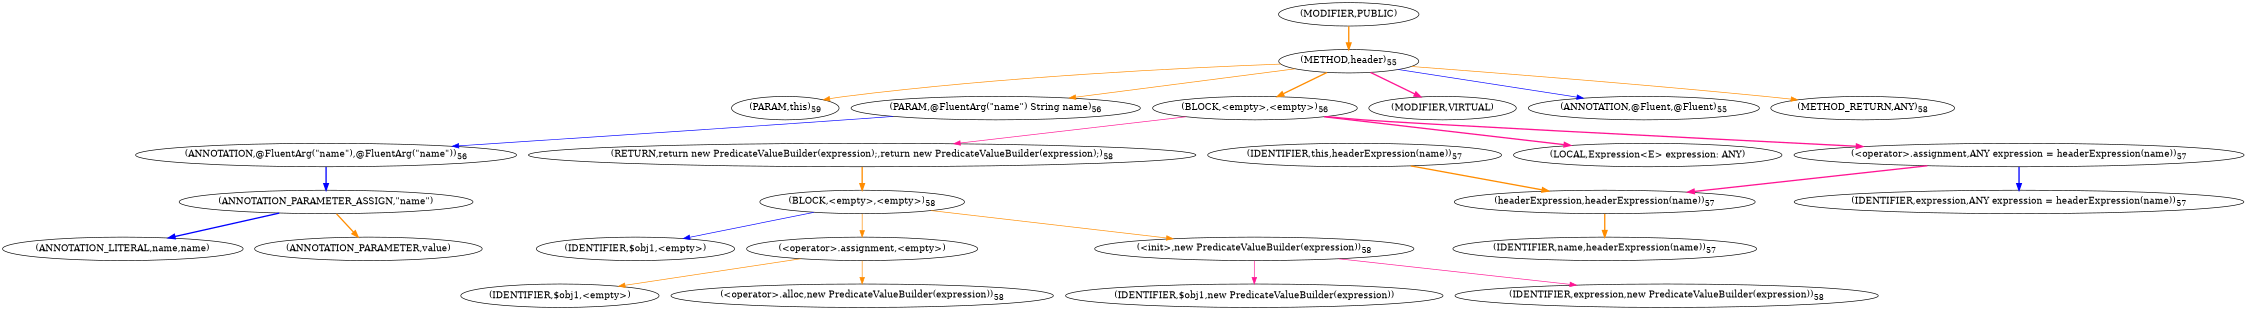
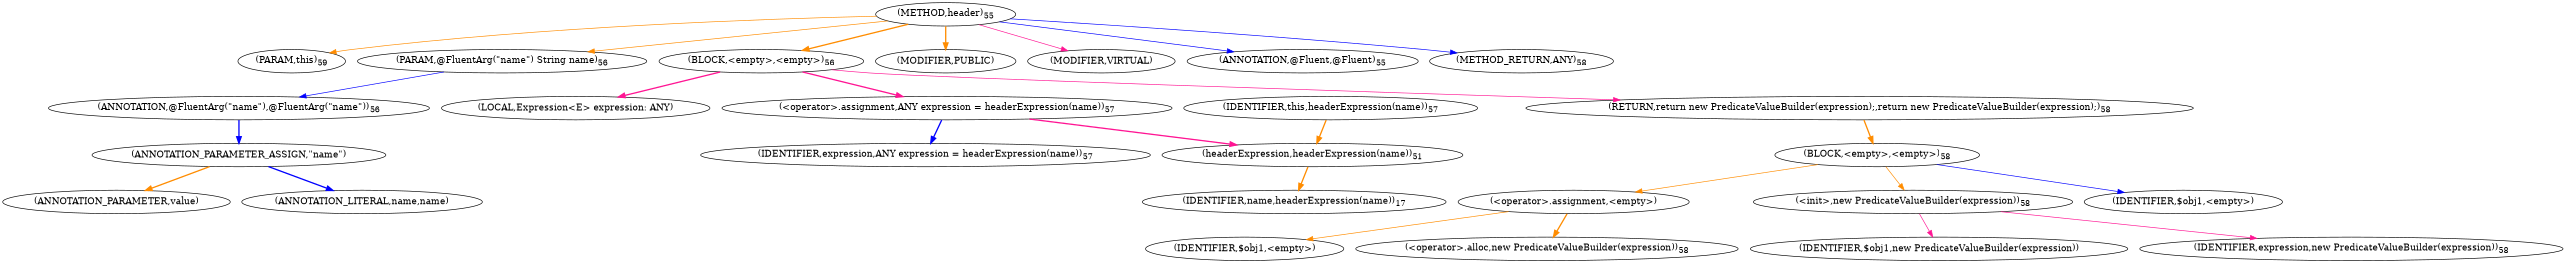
edge "(MODIFIER,PUBLIC)" -> "(METHOD,header)": reversed
edge "(METHOD,header)" -> "(METHOD_RETURN,ANY)": color darkorange -> blue
edge "(METHOD,header)" -> "(MODIFIER,VIRTUAL)": style bold -> solid
node "(headerExpression,headerExpression(name))": text "57" -> "51"
node "(IDENTIFIER,name,headerExpression(name))": text "57" -> "17"
edge "(<operator>.assignment,<empty>)" -> "(<operator>.alloc,new PredicateValueBuilder(expression))": style solid -> bold
